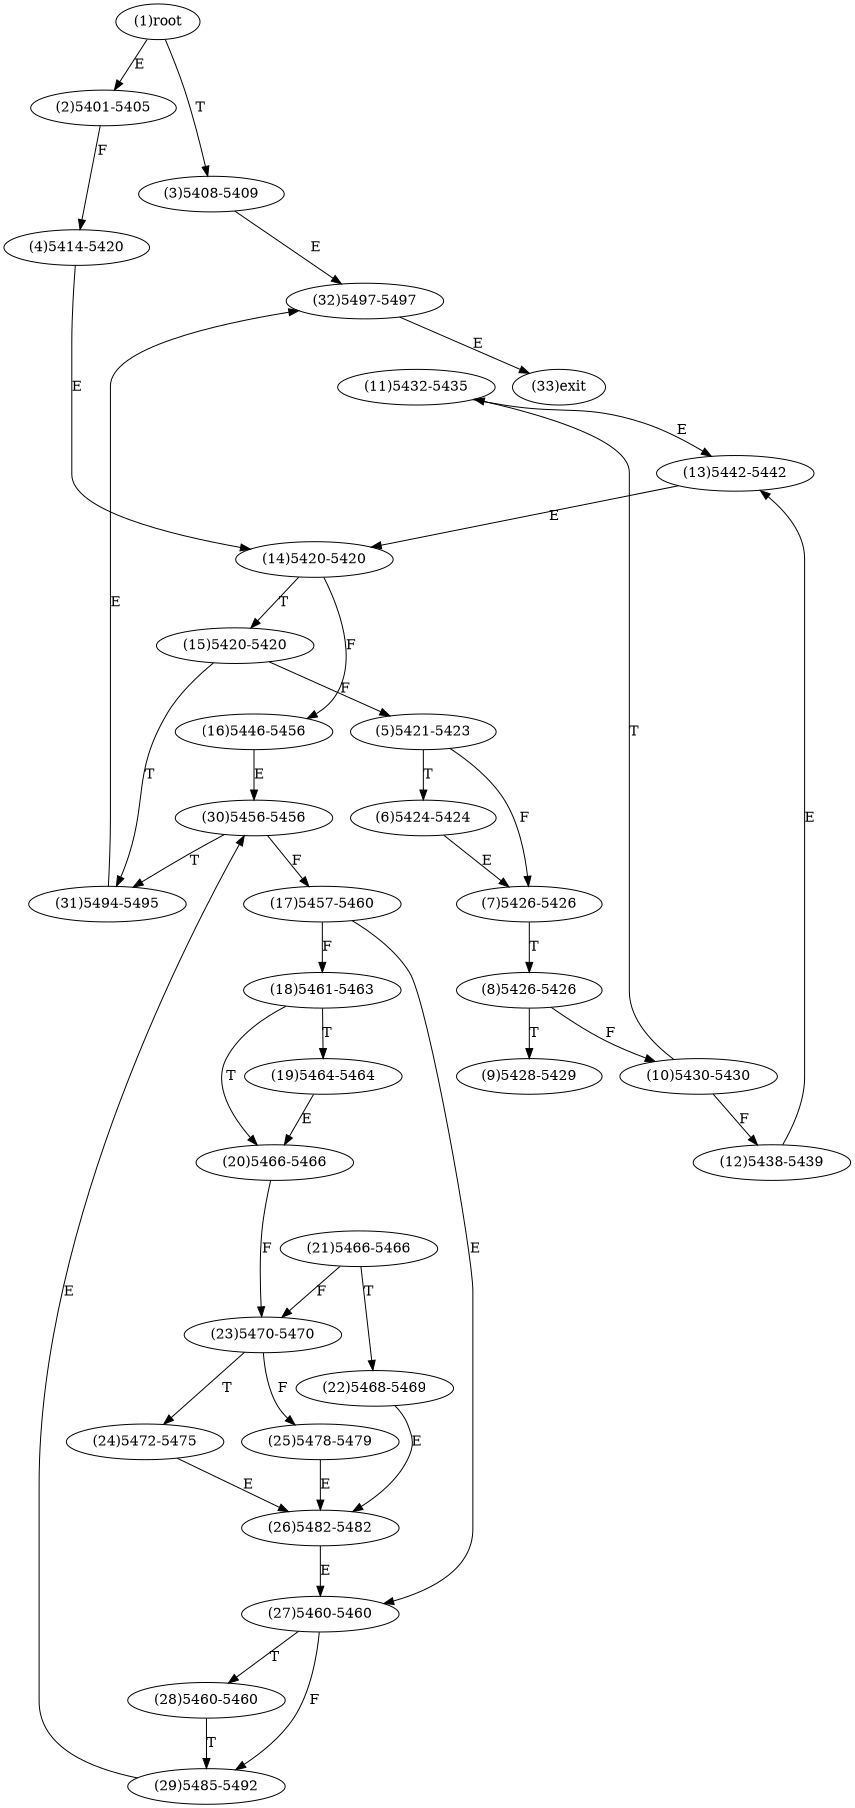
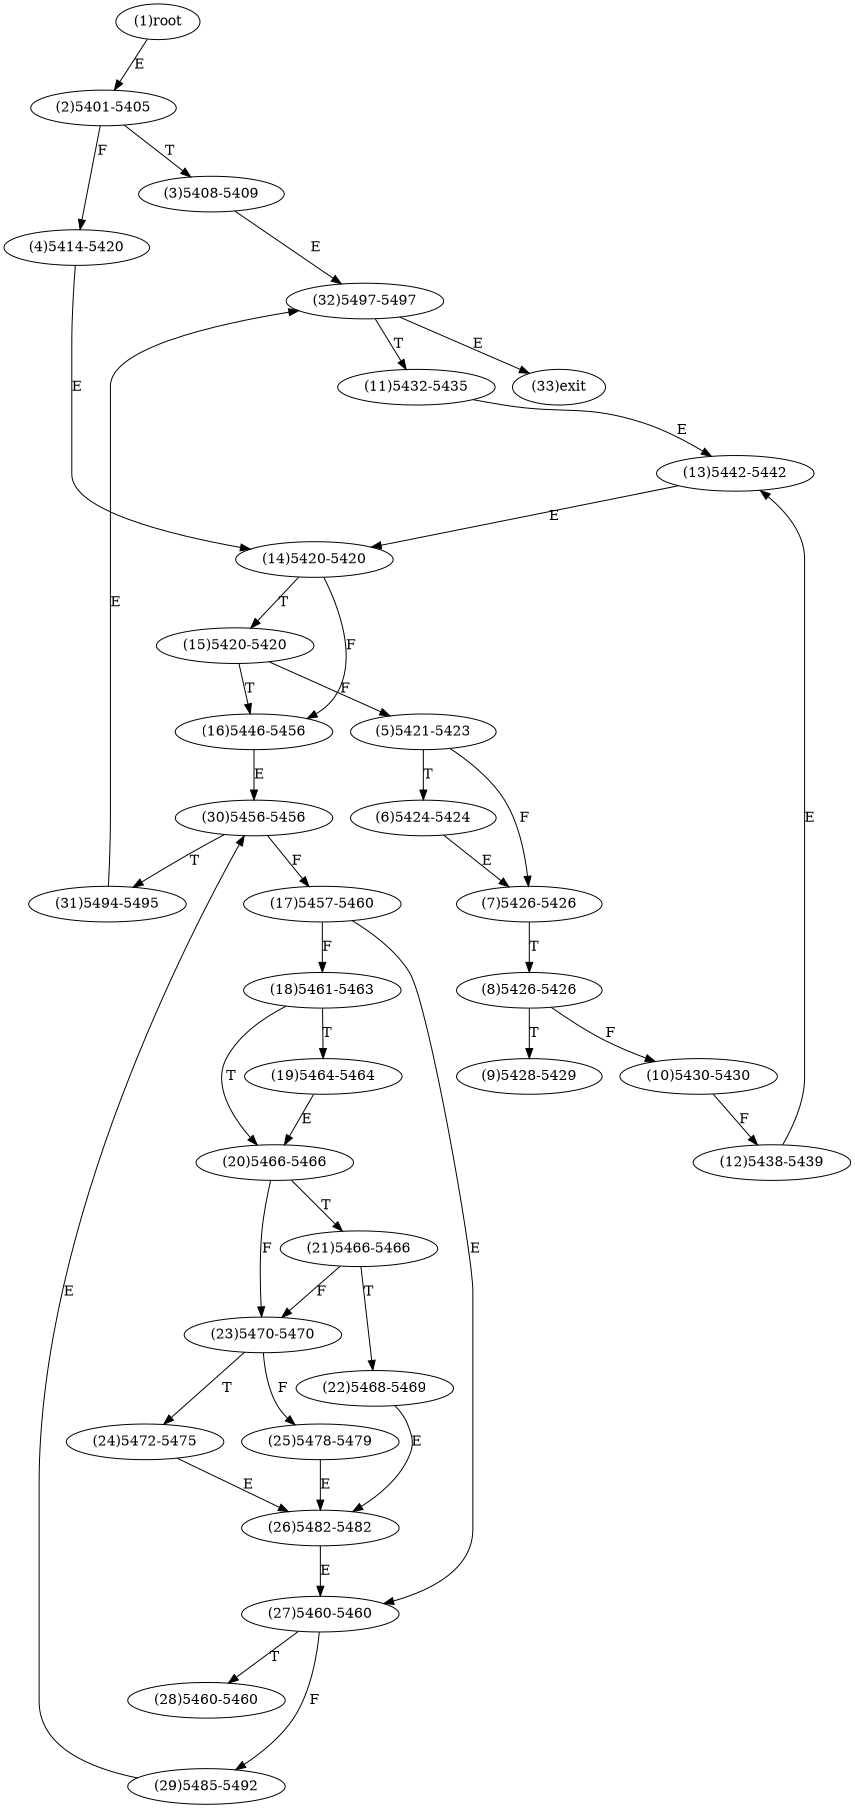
edge "(1)root" -> "(3)5408-5409": now "(2)5401-5405" -> "(3)5408-5409"
edge "(10)5430-5430" -> "(11)5432-5435": now "(32)5497-5497" -> "(11)5432-5435"
edge "(15)5420-5420" -> "(31)5494-5495": now "(15)5420-5420" -> "(16)5446-5456"
edge "(20)5466-5466" -> "(21)5466-5466": added, label "T"
edge "(28)5460-5460" -> "(29)5485-5492": removed, label "T"
